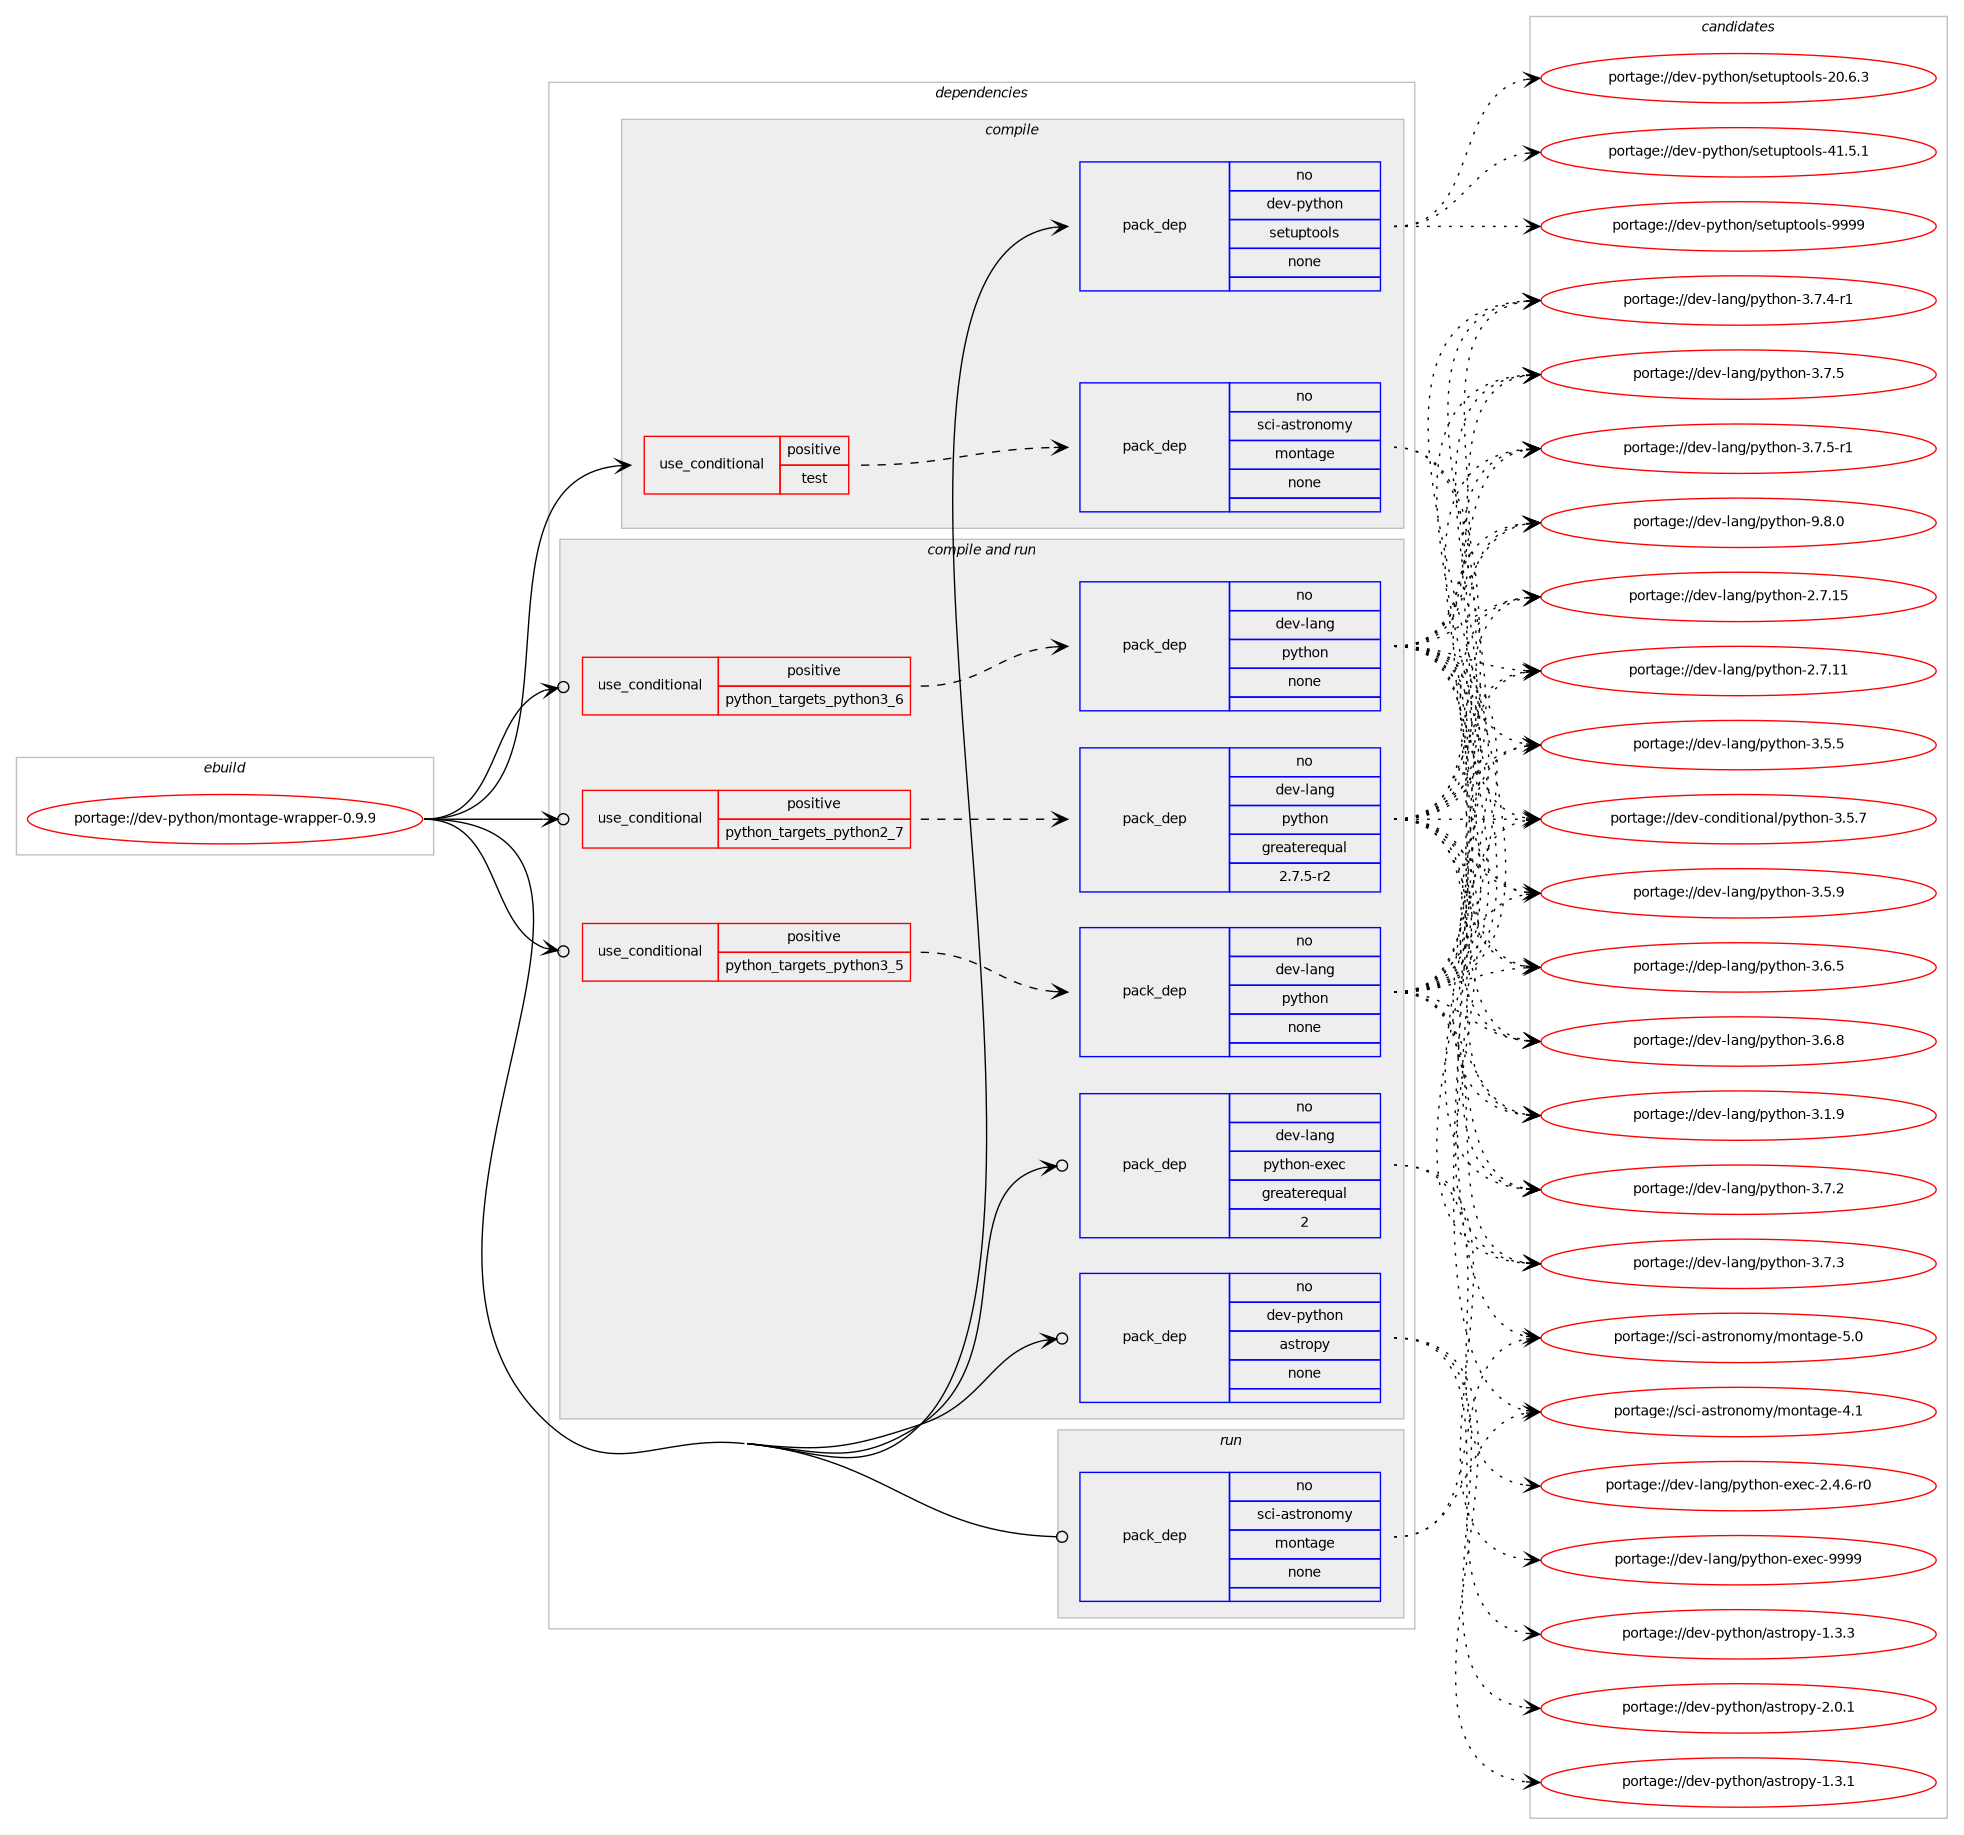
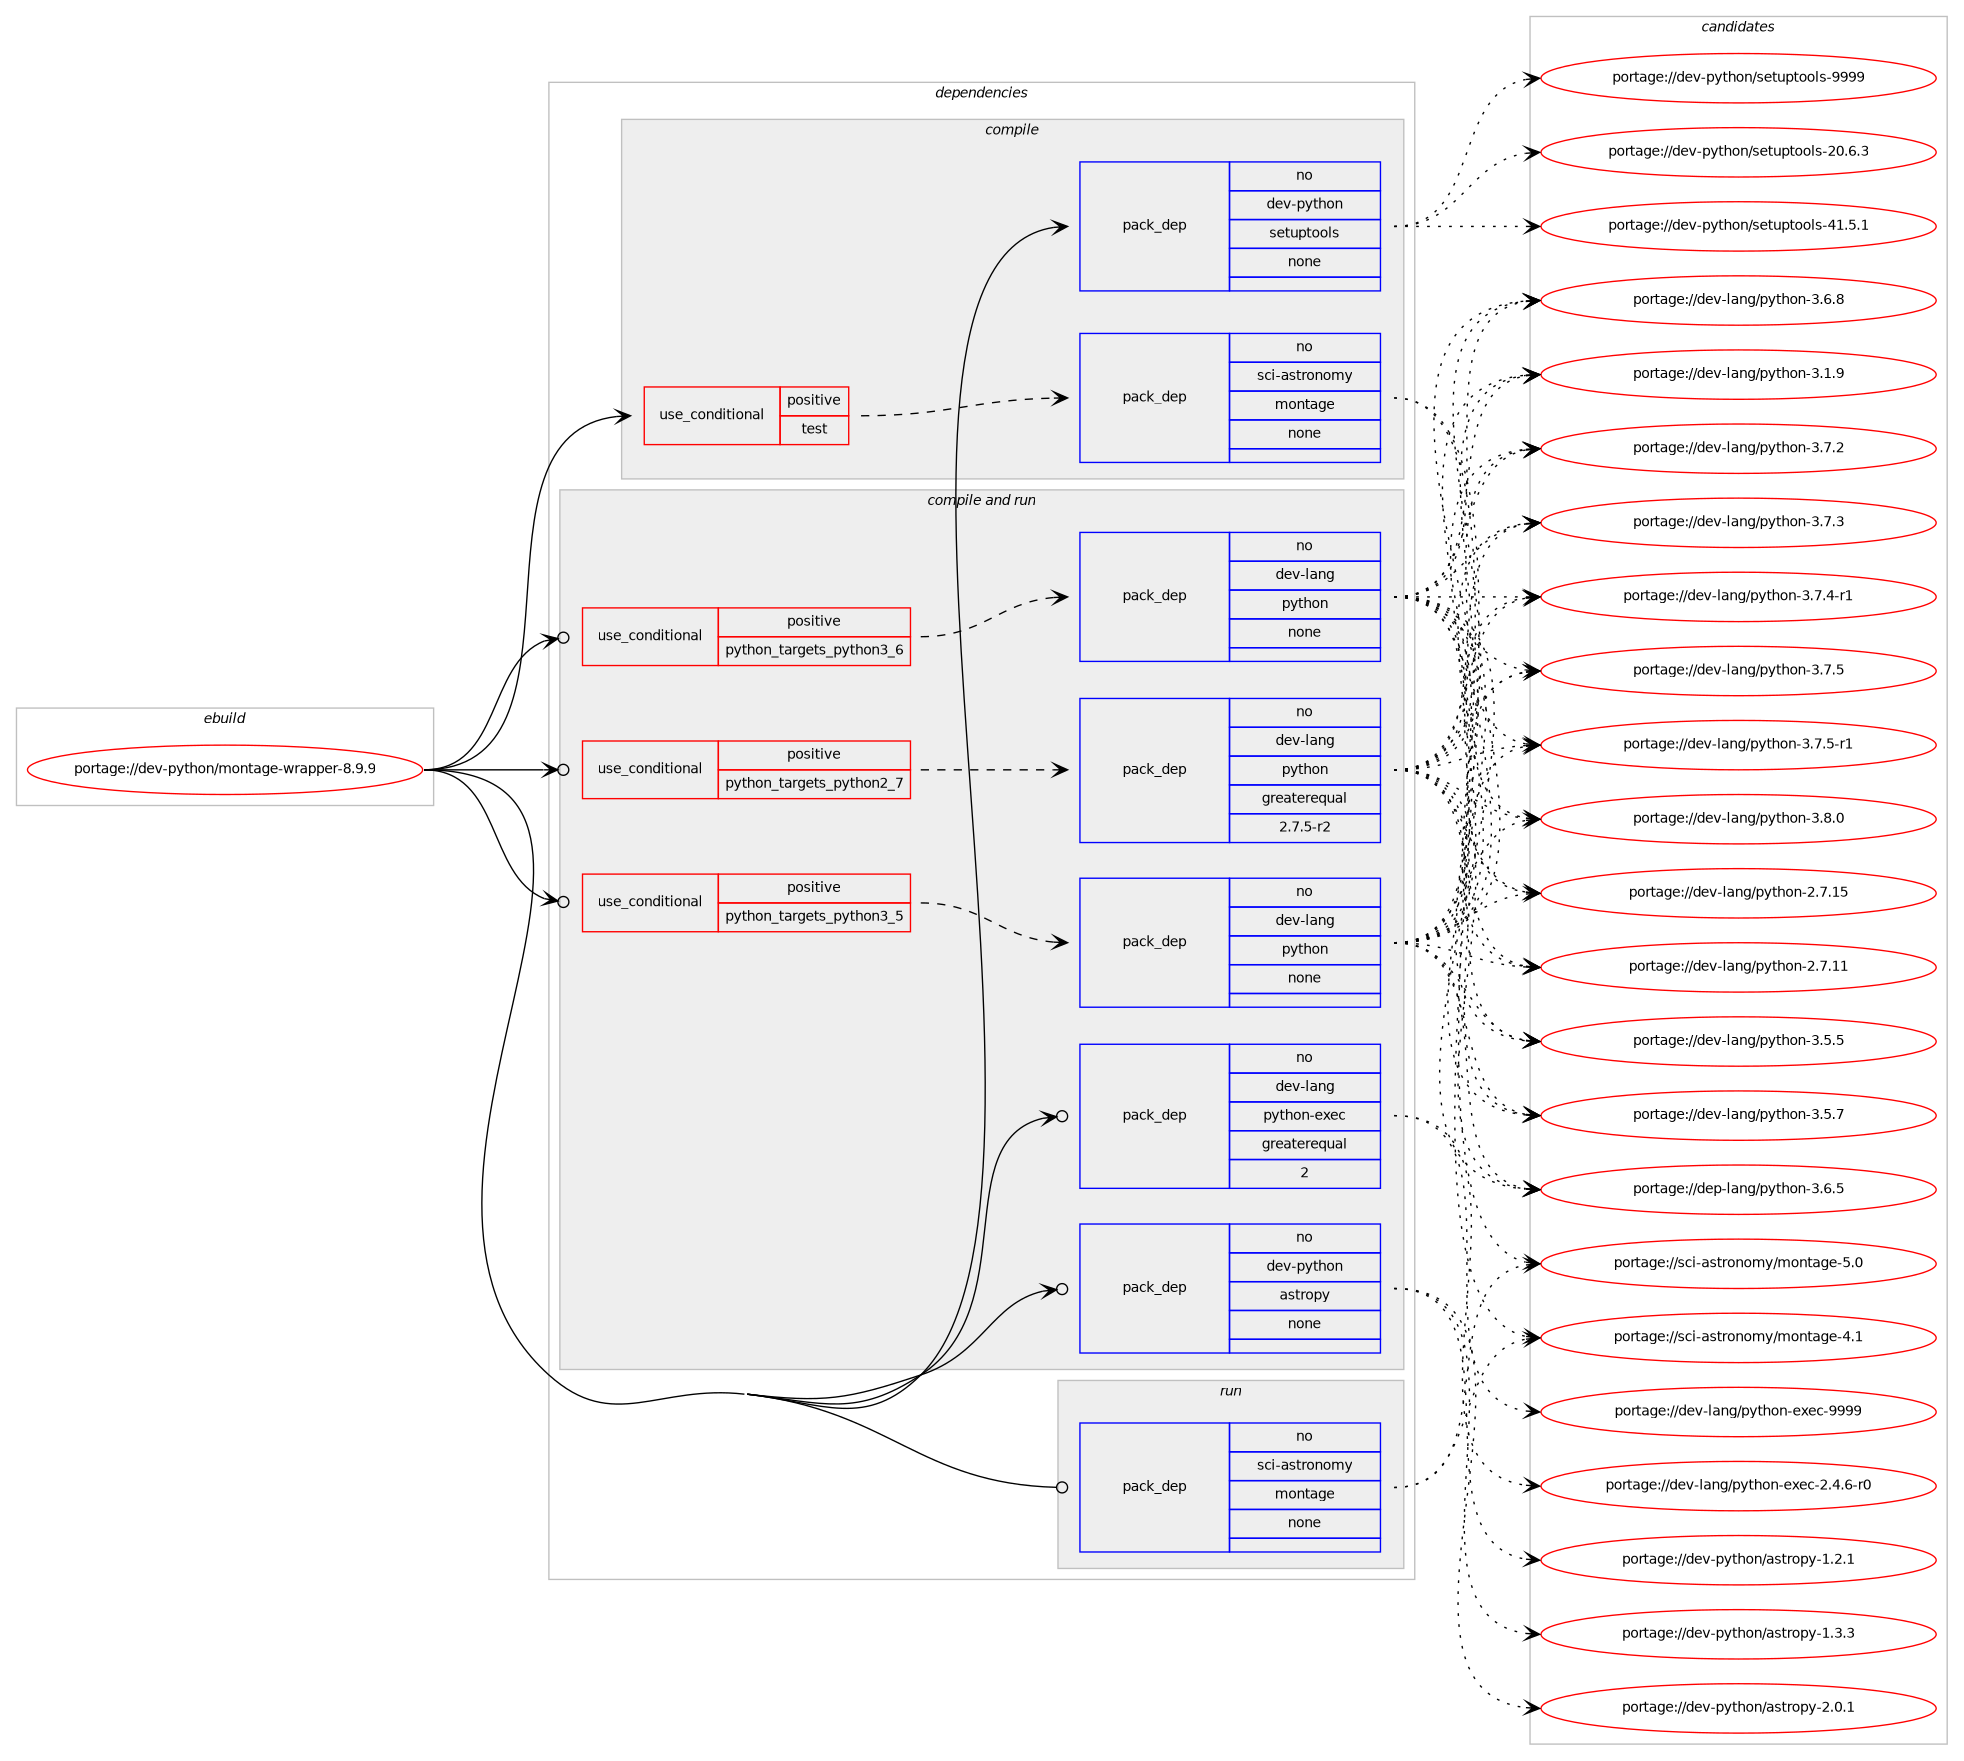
node "portage://dev-lang/python-9.8.0": label "portage://dev-lang/python-9.8.0" -> "portage://dev-lang/python-3.8.0"
node "portage://dev-python/montage-wrapper-0.9.9": label "portage://dev-python/montage-wrapper-0.9.9" -> "portage://dev-python/montage-wrapper-8.9.9"
node "portage://dev-conditional/python-3.5.7": label "portage://dev-conditional/python-3.5.7" -> "portage://dev-lang/python-3.5.7"
node "portage://dev-lang/python-3.5.9": removed
node "portage://dev-python/astropy-1.3.1": label "portage://dev-python/astropy-1.3.1" -> "portage://dev-python/astropy-1.2.1"
